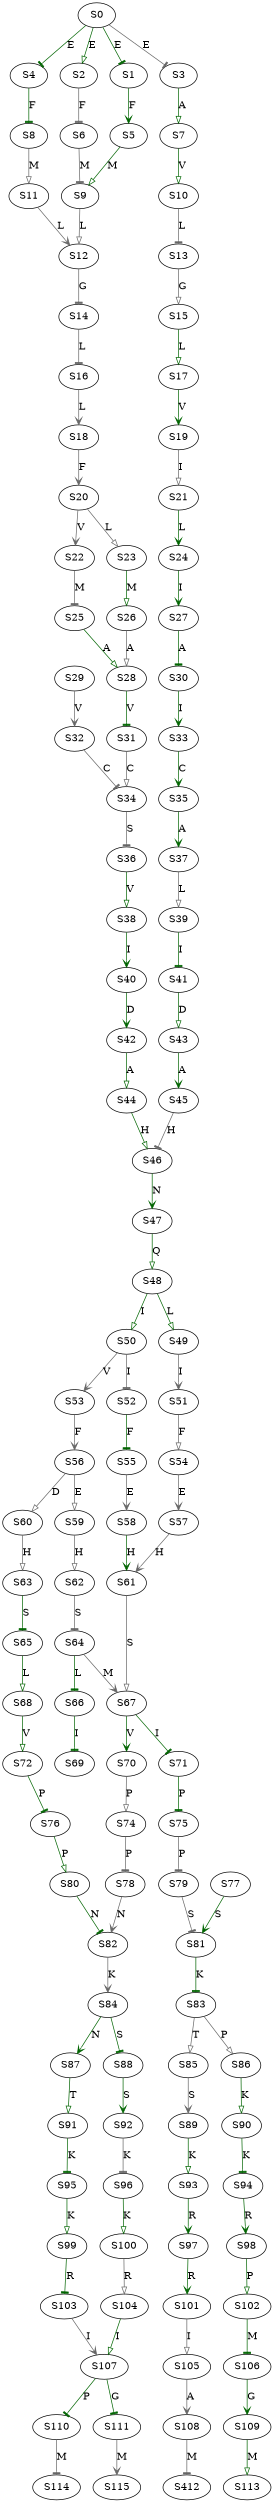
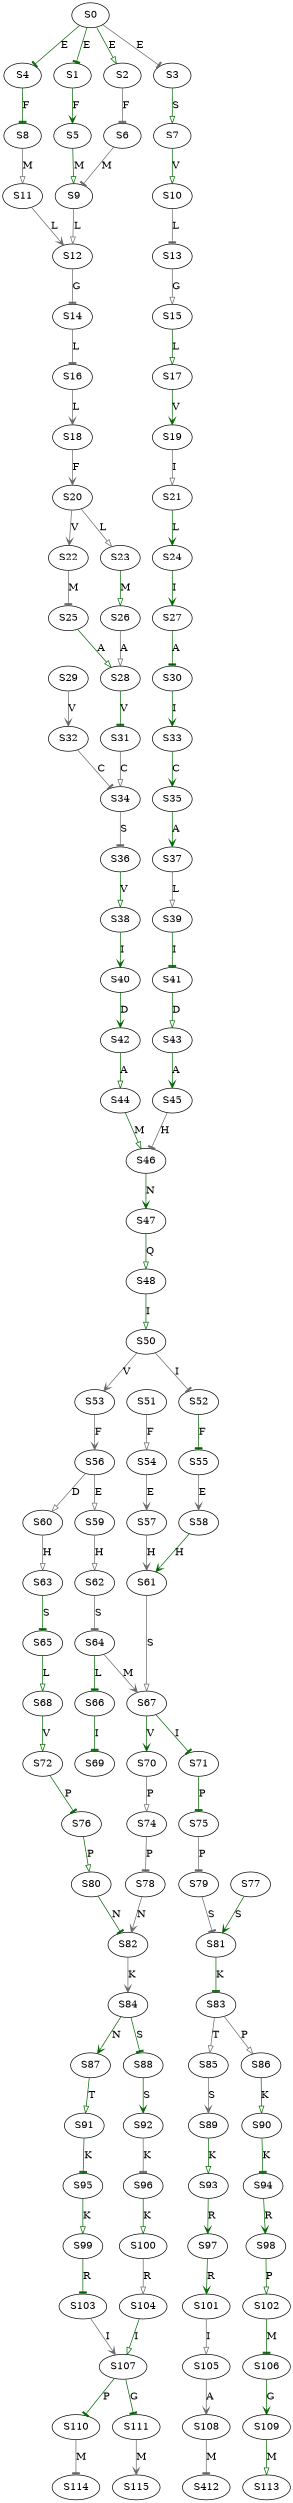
edge "S3" -> "S7": label "A" -> "S"
edge "S44" -> "S46": label "H" -> "M"
node "S49": removed
